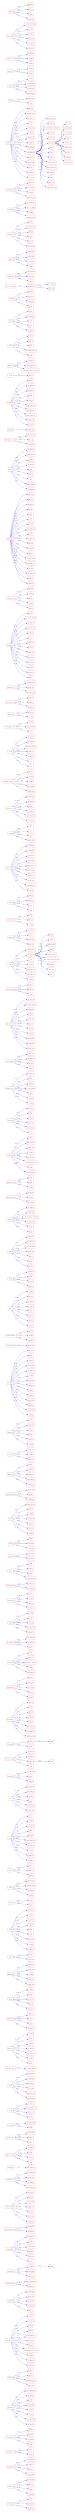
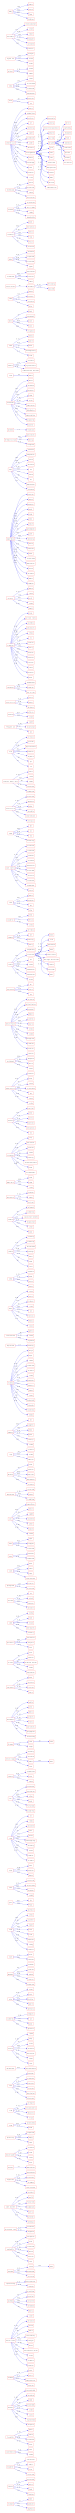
node "sought": removed
edge "cowherds" -> "weapons": reversed
